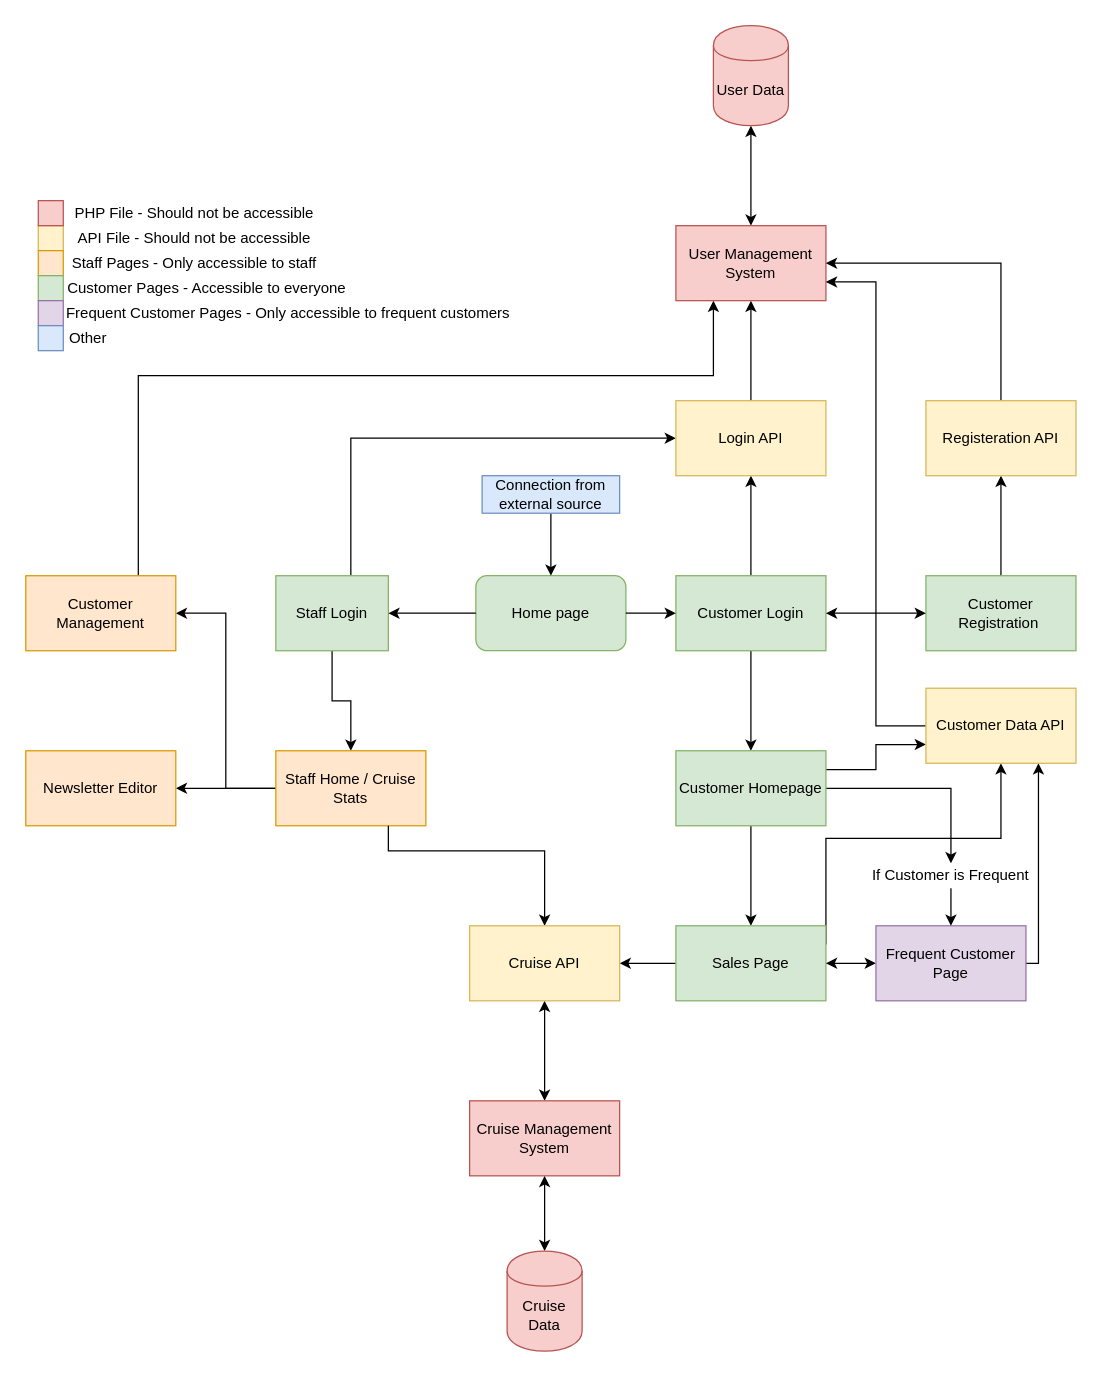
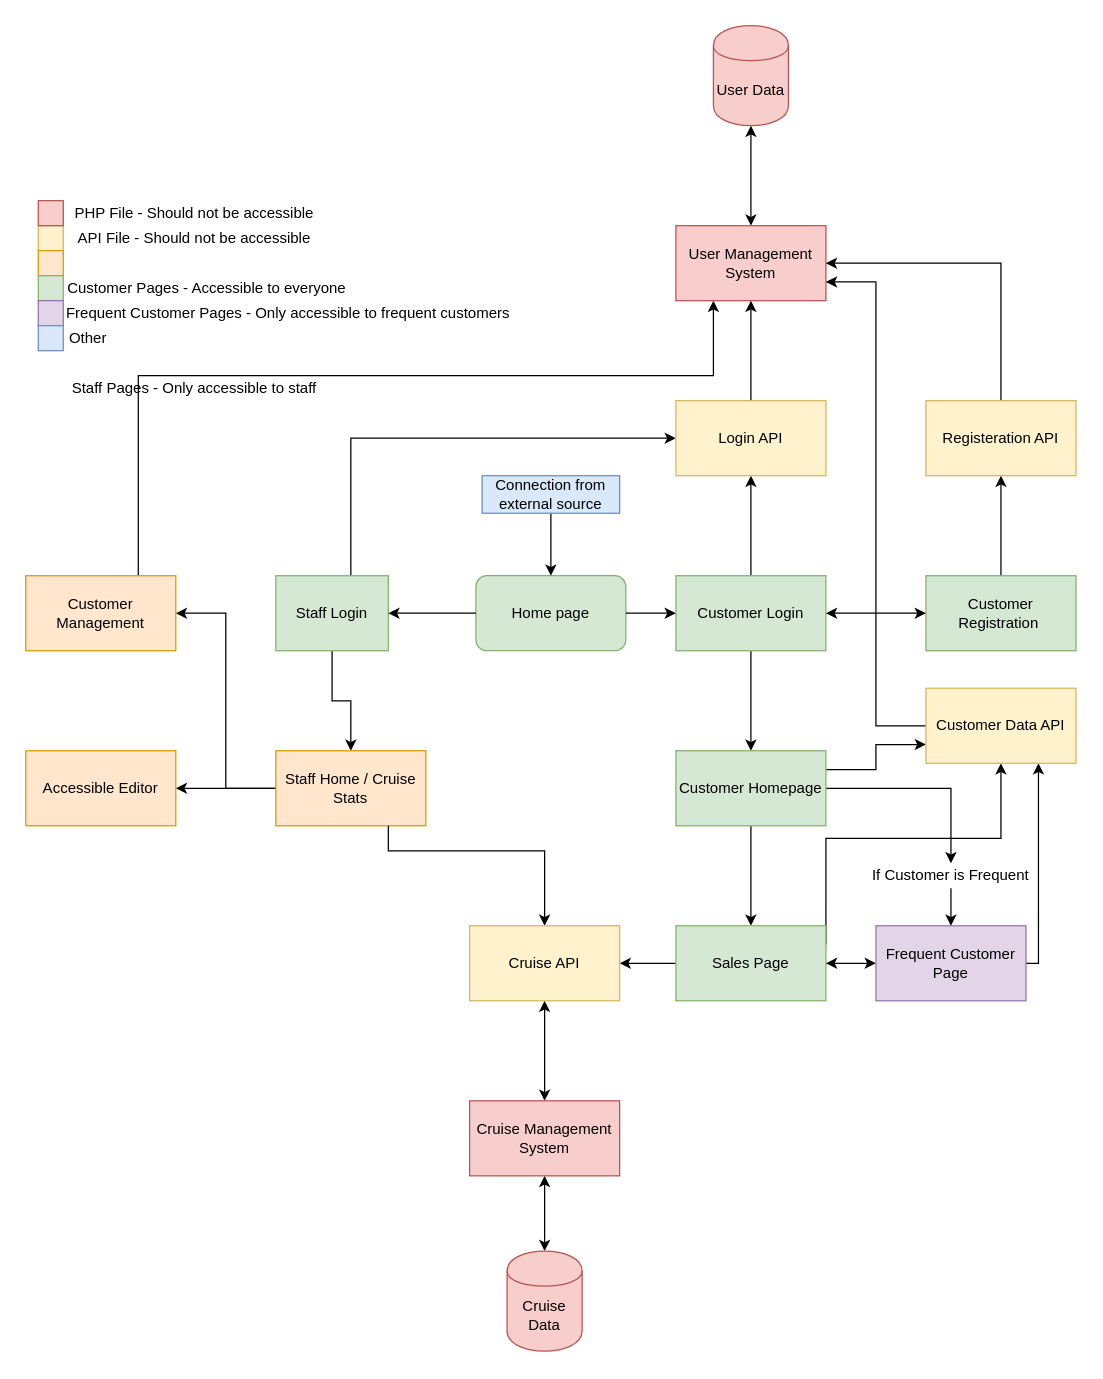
node "Staff Pages - Only accessible to staff": moved (194, 263) -> (194, 388)
node "Newsletter Editor": label "Newsletter Editor" -> "Accessible Editor"
